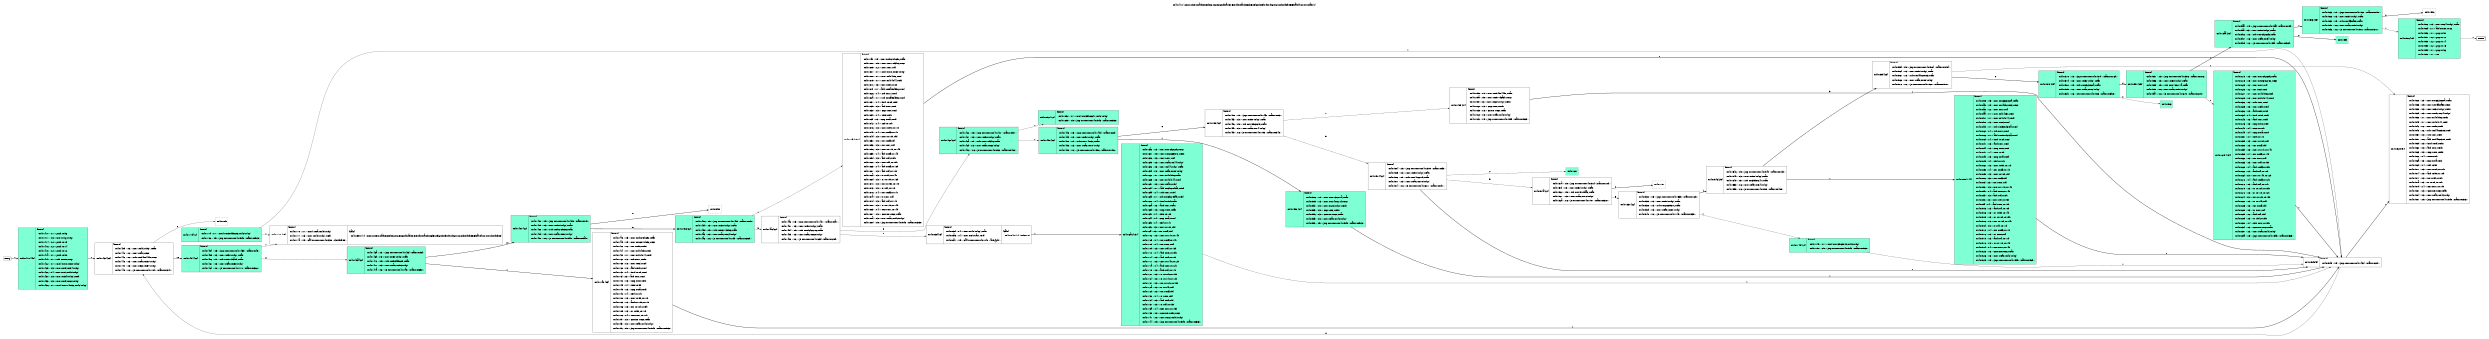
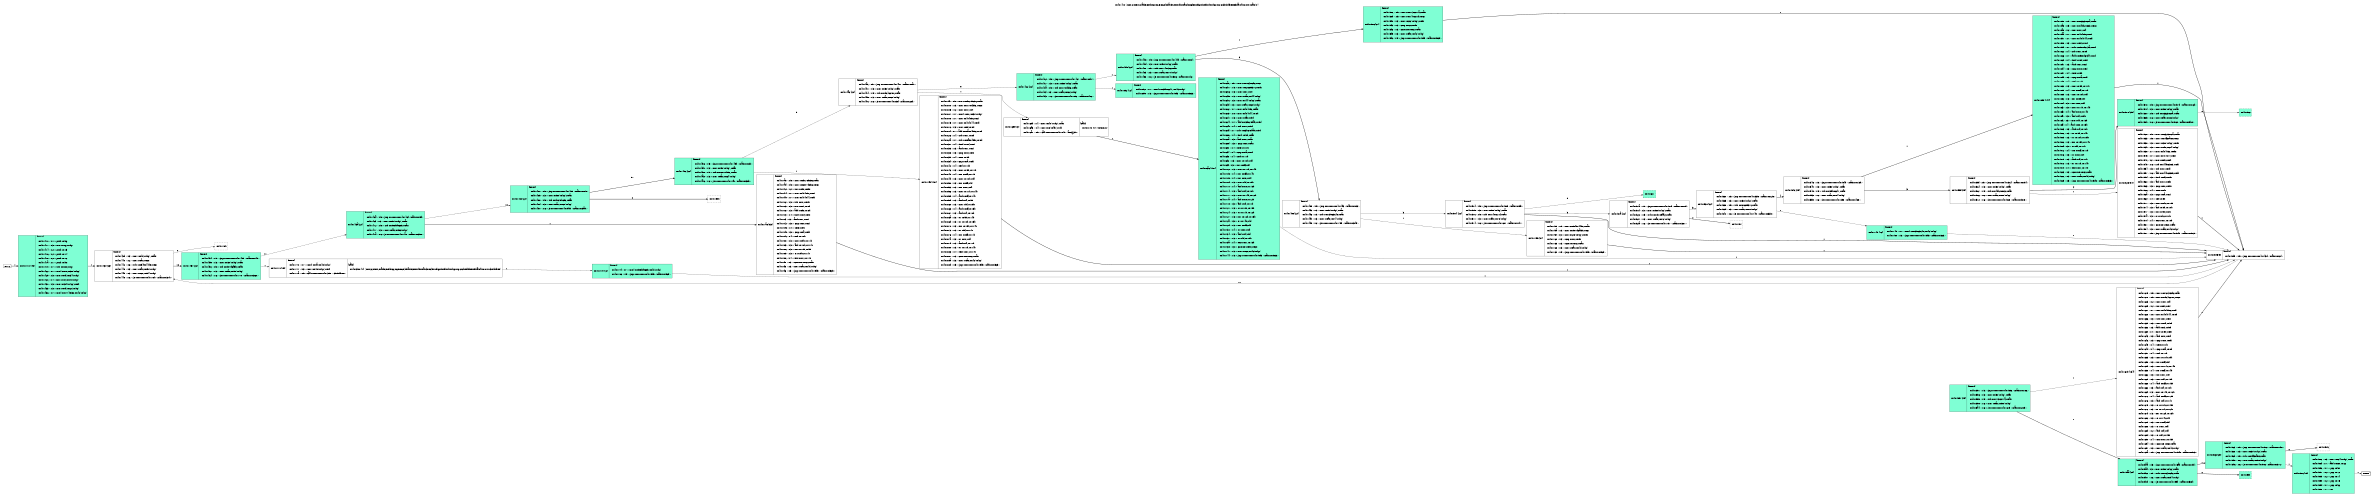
edge "0x401578 [25]" -> "0x401591 [25]": removed, label "2"
node "0x401619 [134]": fillcolor aquamarine -> white
edge "0x4019d5 [5]" -> "0x40192e [94]": reversed
edge "0x40177f [12]" -> "0x401770 [15]": reversed
edge "0x40146a [22]" -> "0x401480 [22]": style bold -> solid
